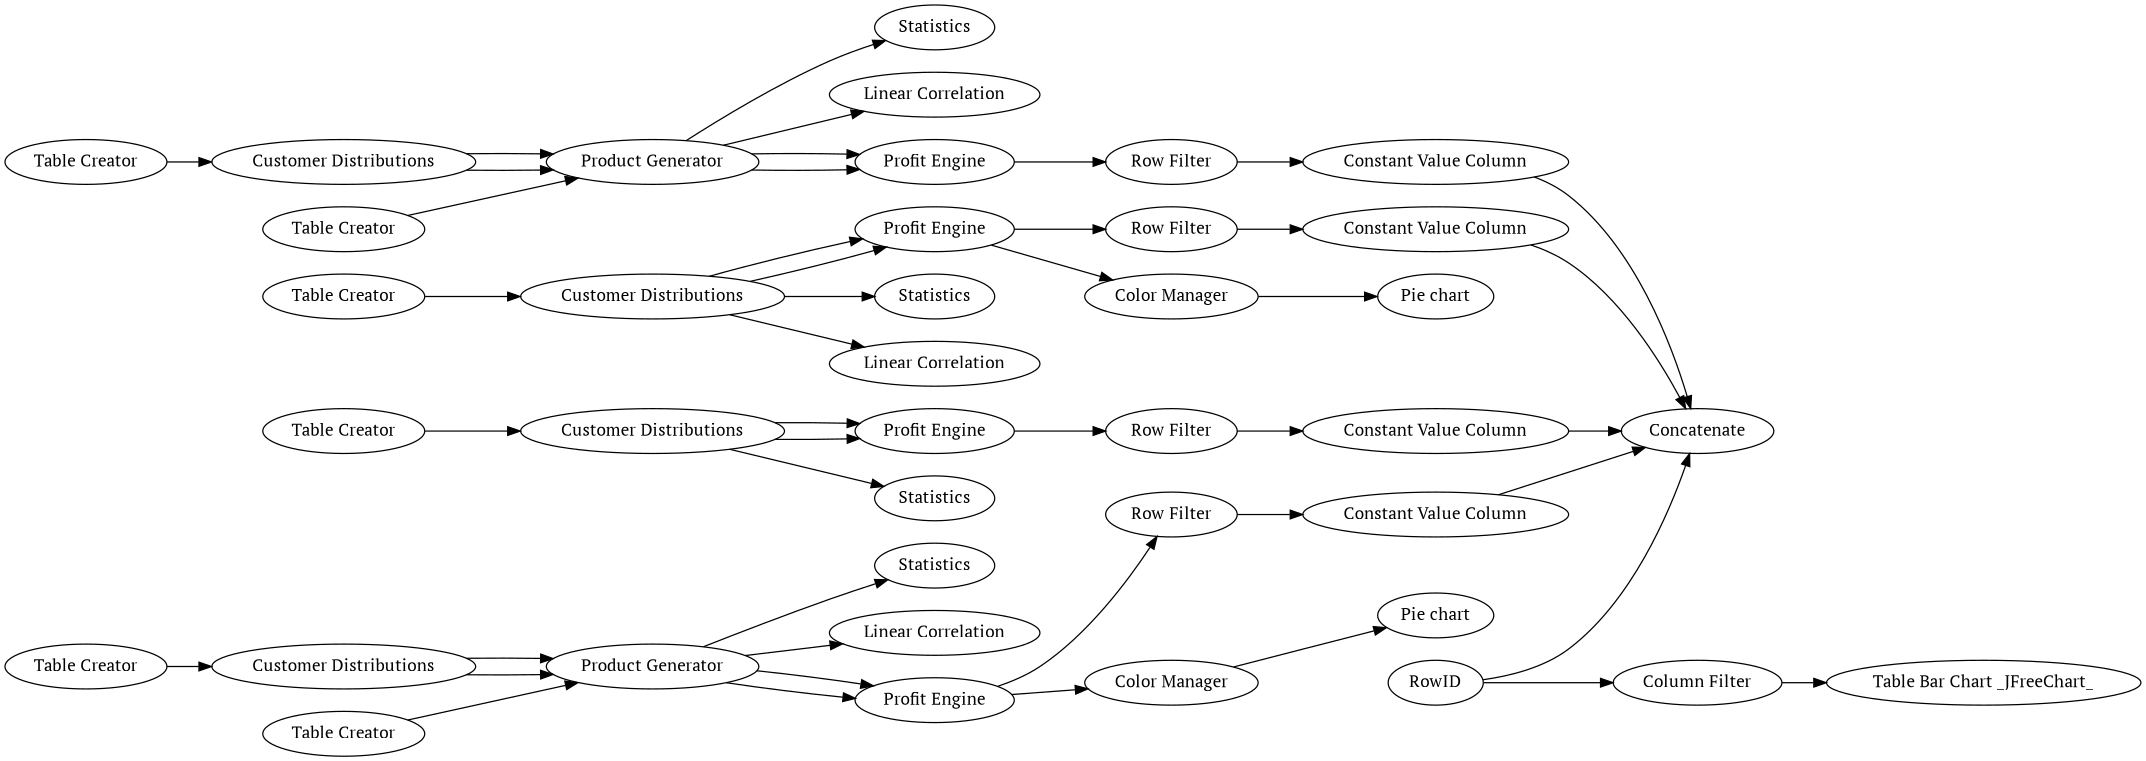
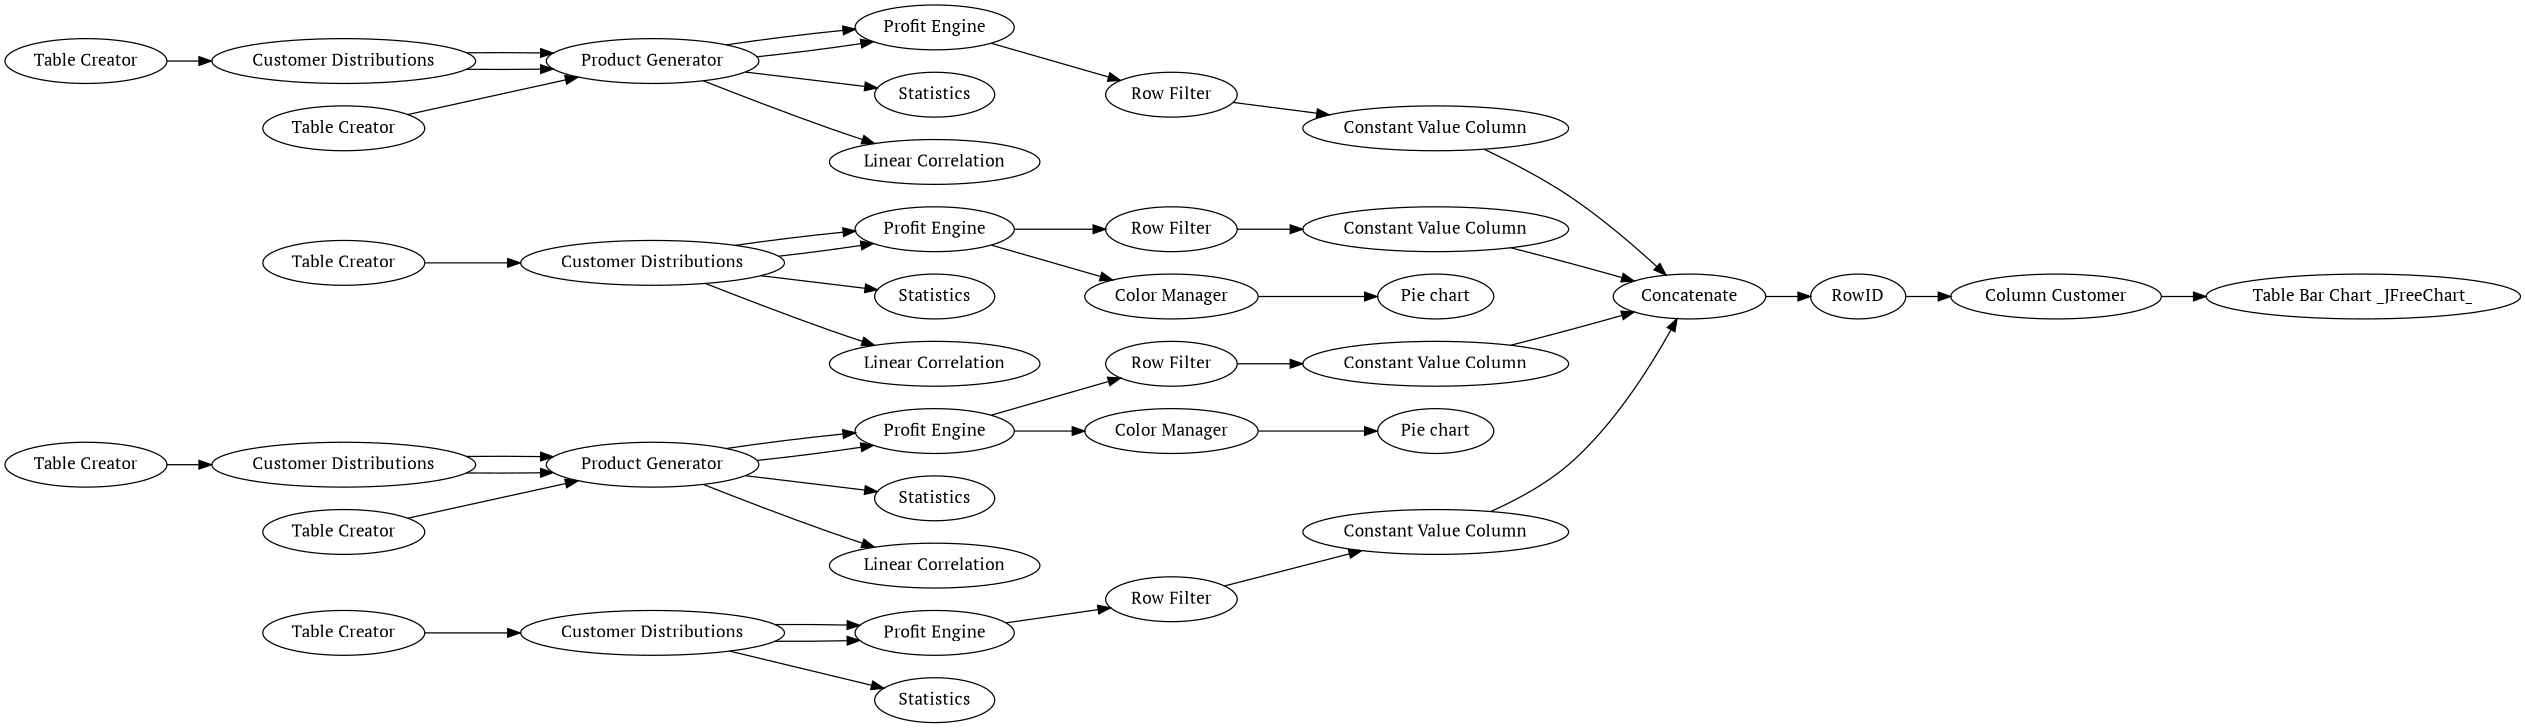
edge "RowID" -> "Concatenate": reversed
node "Column Filter": label "Column Filter" -> "Column Customer"
